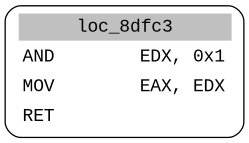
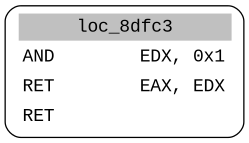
node "loc_8dfc3": text "MOV        EAX, EDX" -> "RET        EAX, EDX"
